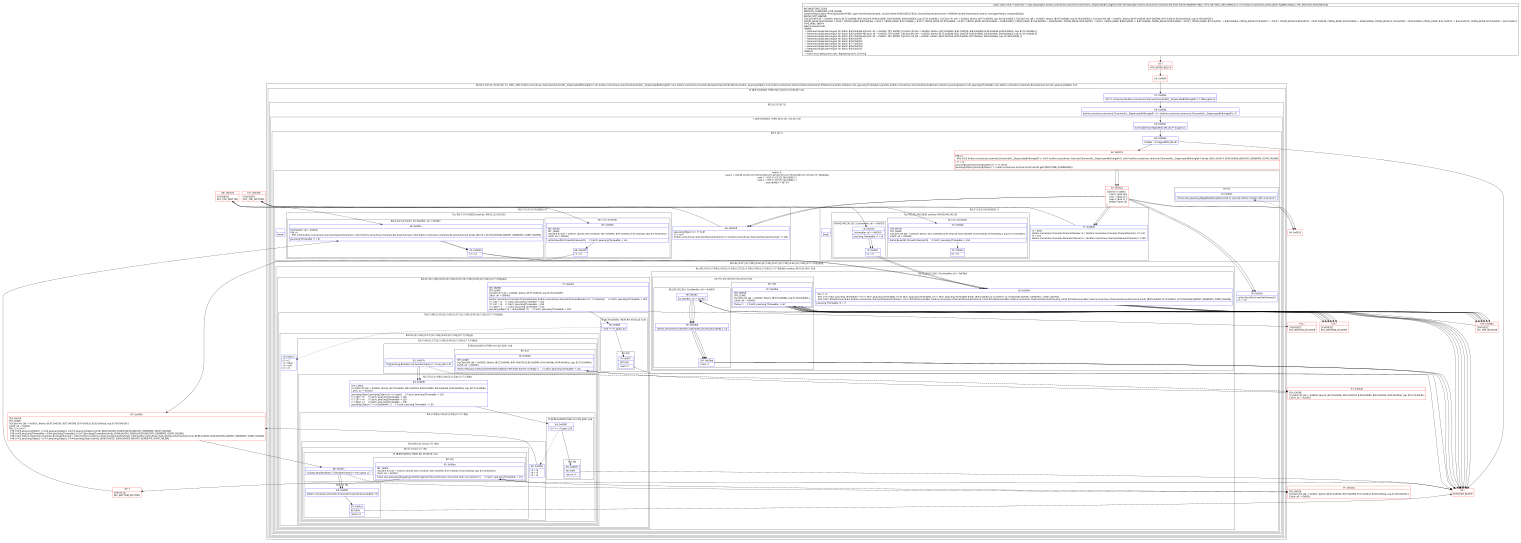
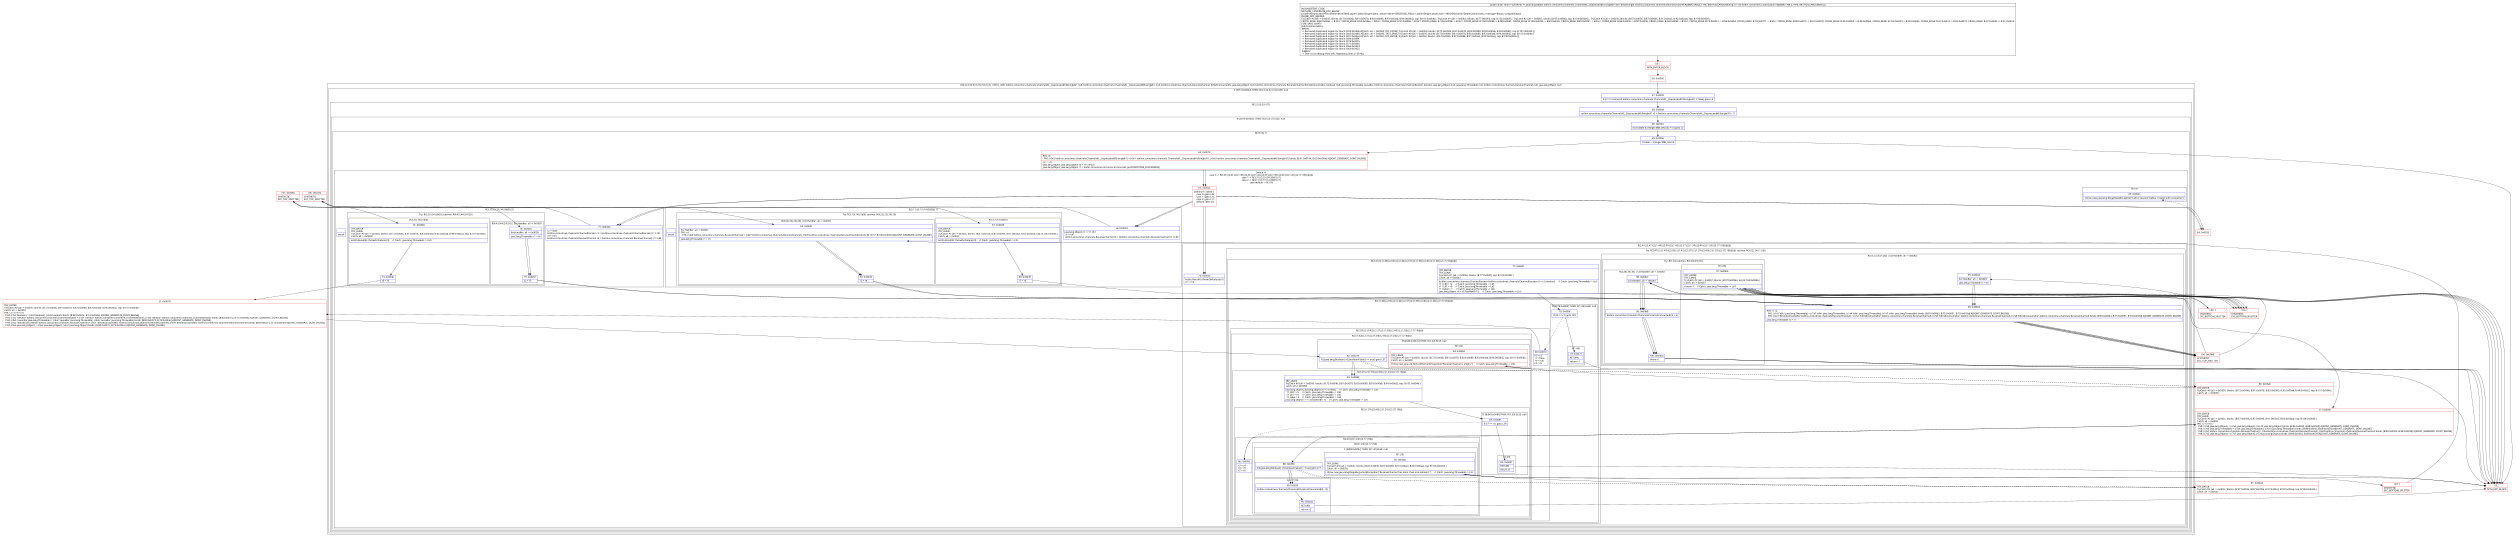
node "95: 0x00b3": added
node "81: 0x0078": added
node "94: 0x00b2": color blue -> red
